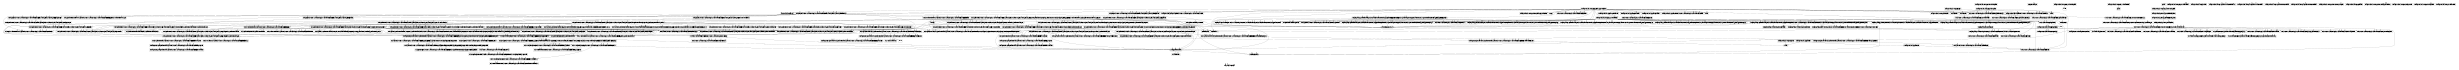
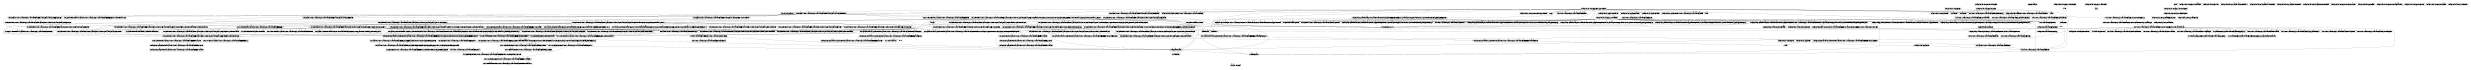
node "_ZN9LAMMPS_NS6Memory8sreallocEPvlPKc": added
